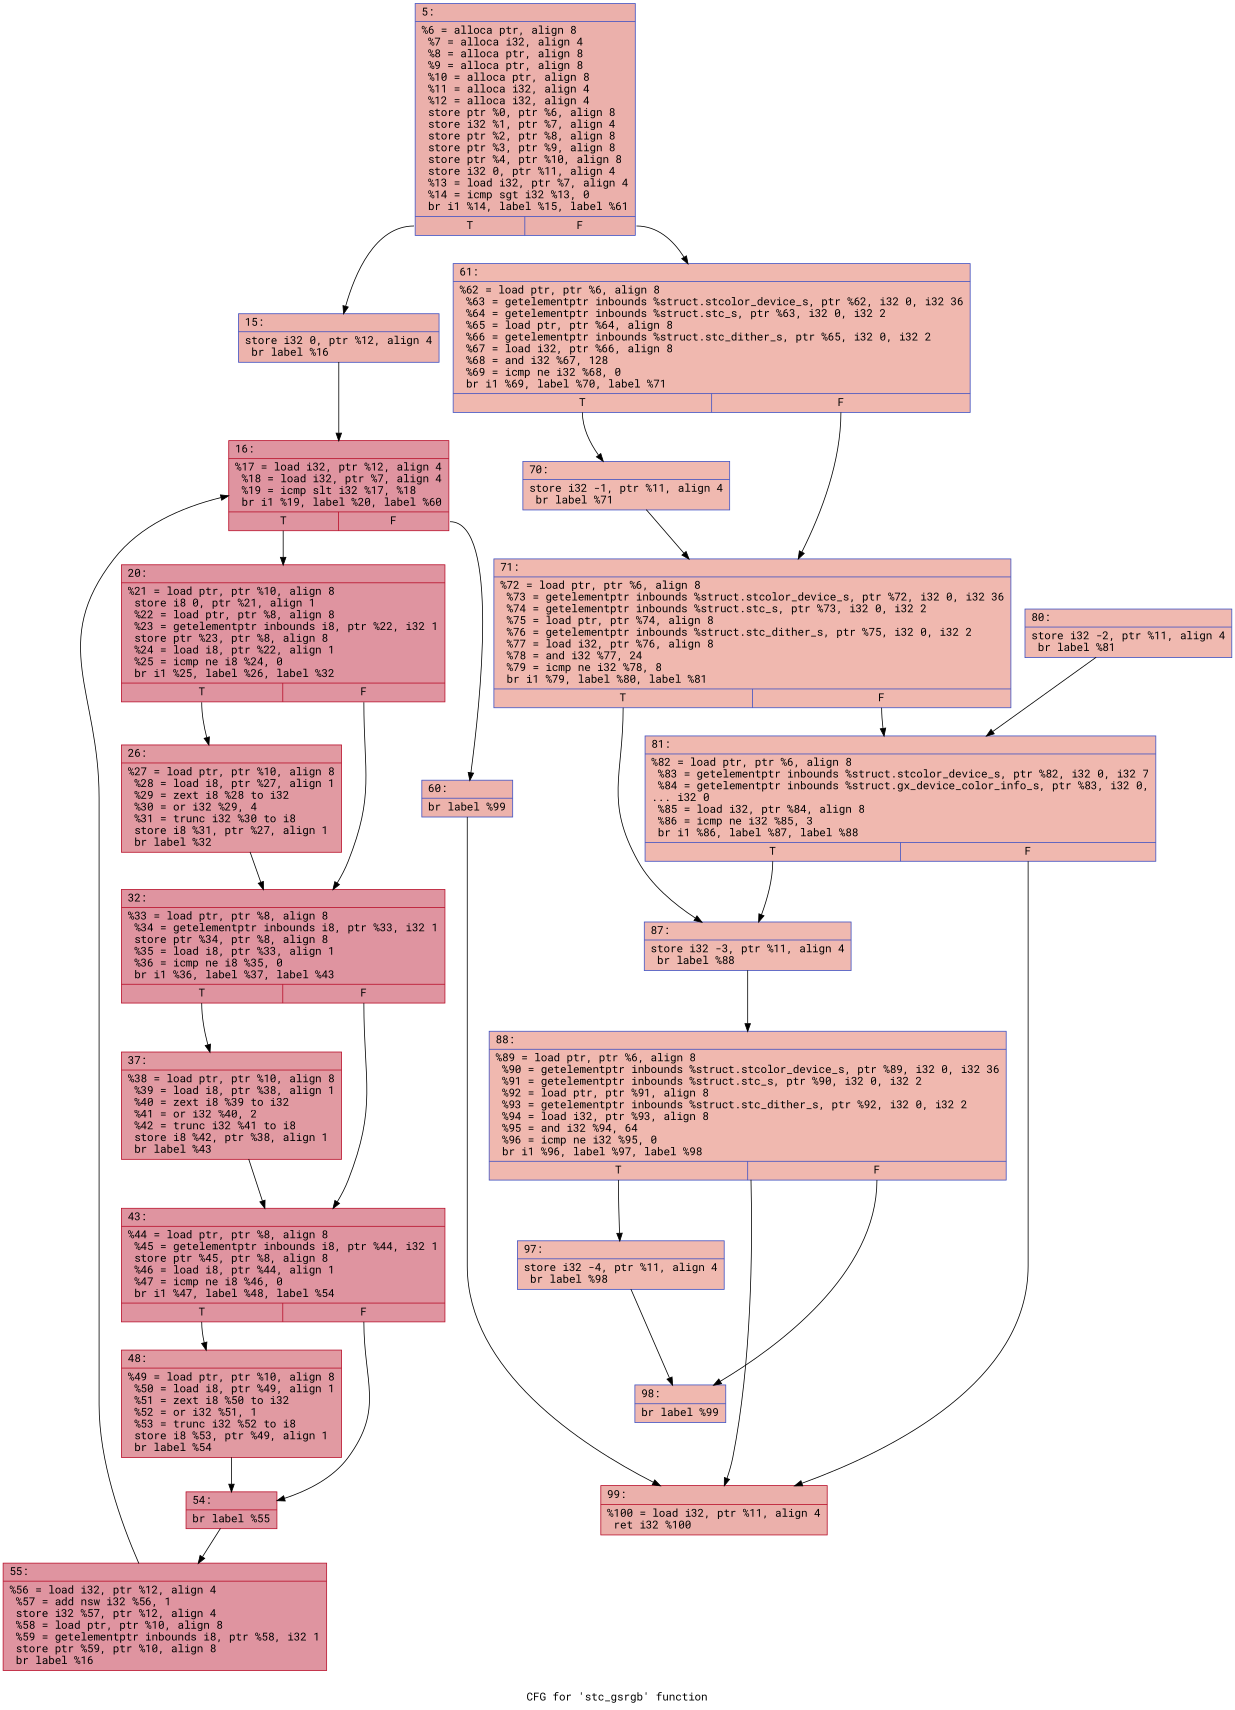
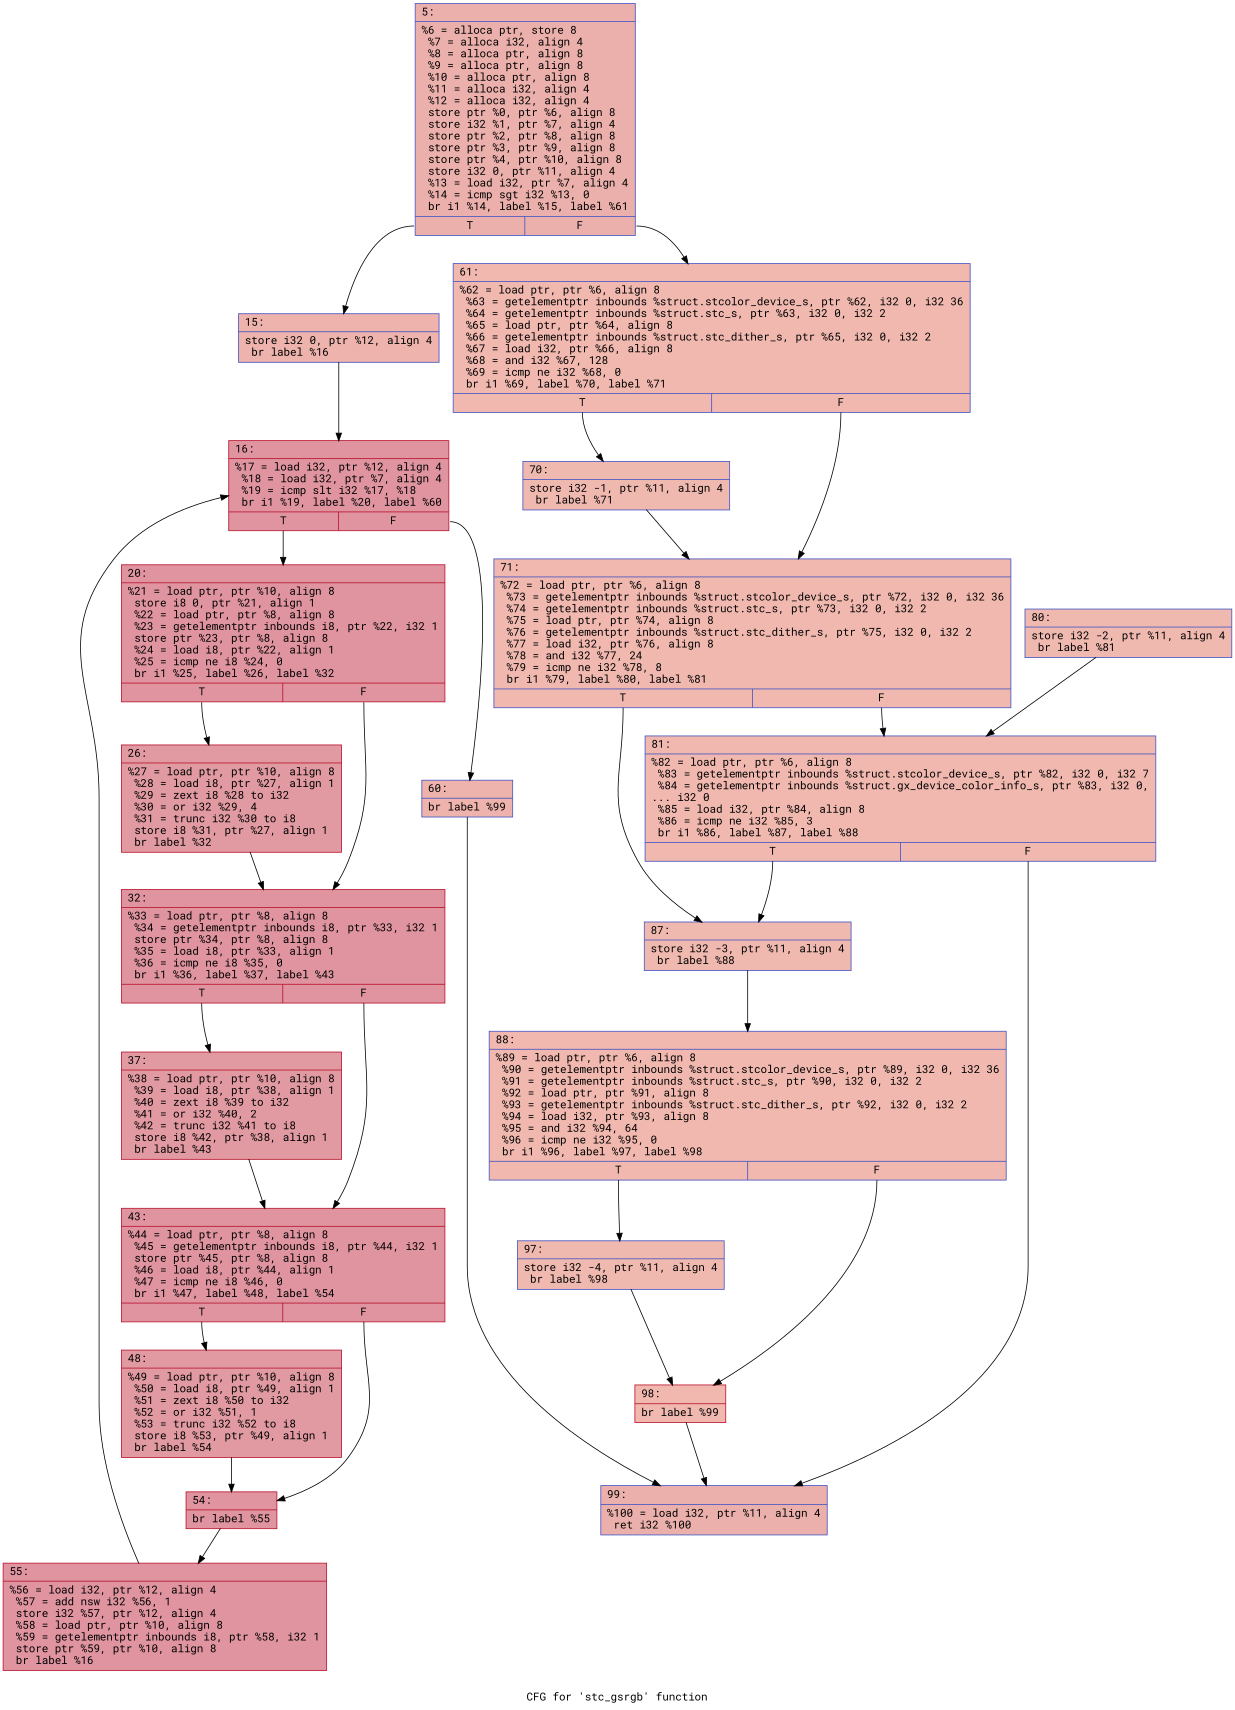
node "5:": text "%6 = alloca ptr, align 8" -> "%6 = alloca ptr, store 8"
edge "88:" -> "99:": now "98:" -> "99:"
node "98:": color #3d50c3ff -> #b70d28ff
node "99:": color #b70d28ff -> #3d50c3ff
